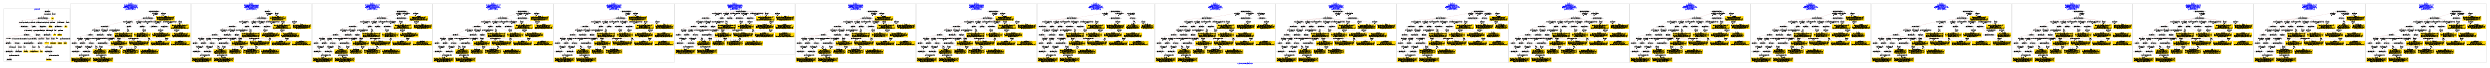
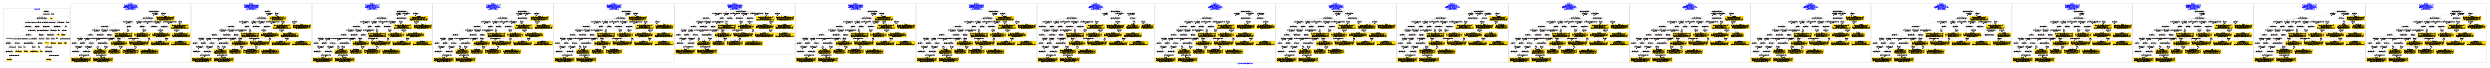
node "artdesc": removed
node "link": fillcolor gold -> lightgray
node "nationality_URI": fillcolor lightgray -> gold
node "artist_death": fillcolor lightgray -> gold
